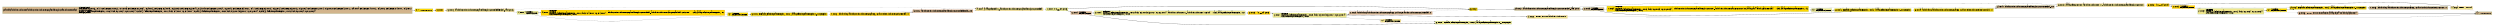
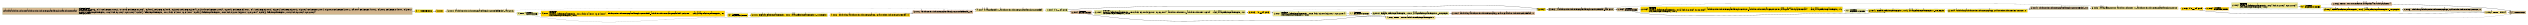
edge "53: 0x0027" -> "57: 0x002f": now "56: 0x002e" -> "57: 0x002f"
node "54: 0x002c": text "return new android.view.WindowInsets(r0)" -> "return new android.view.ReflectiveOperationException(r0)"
